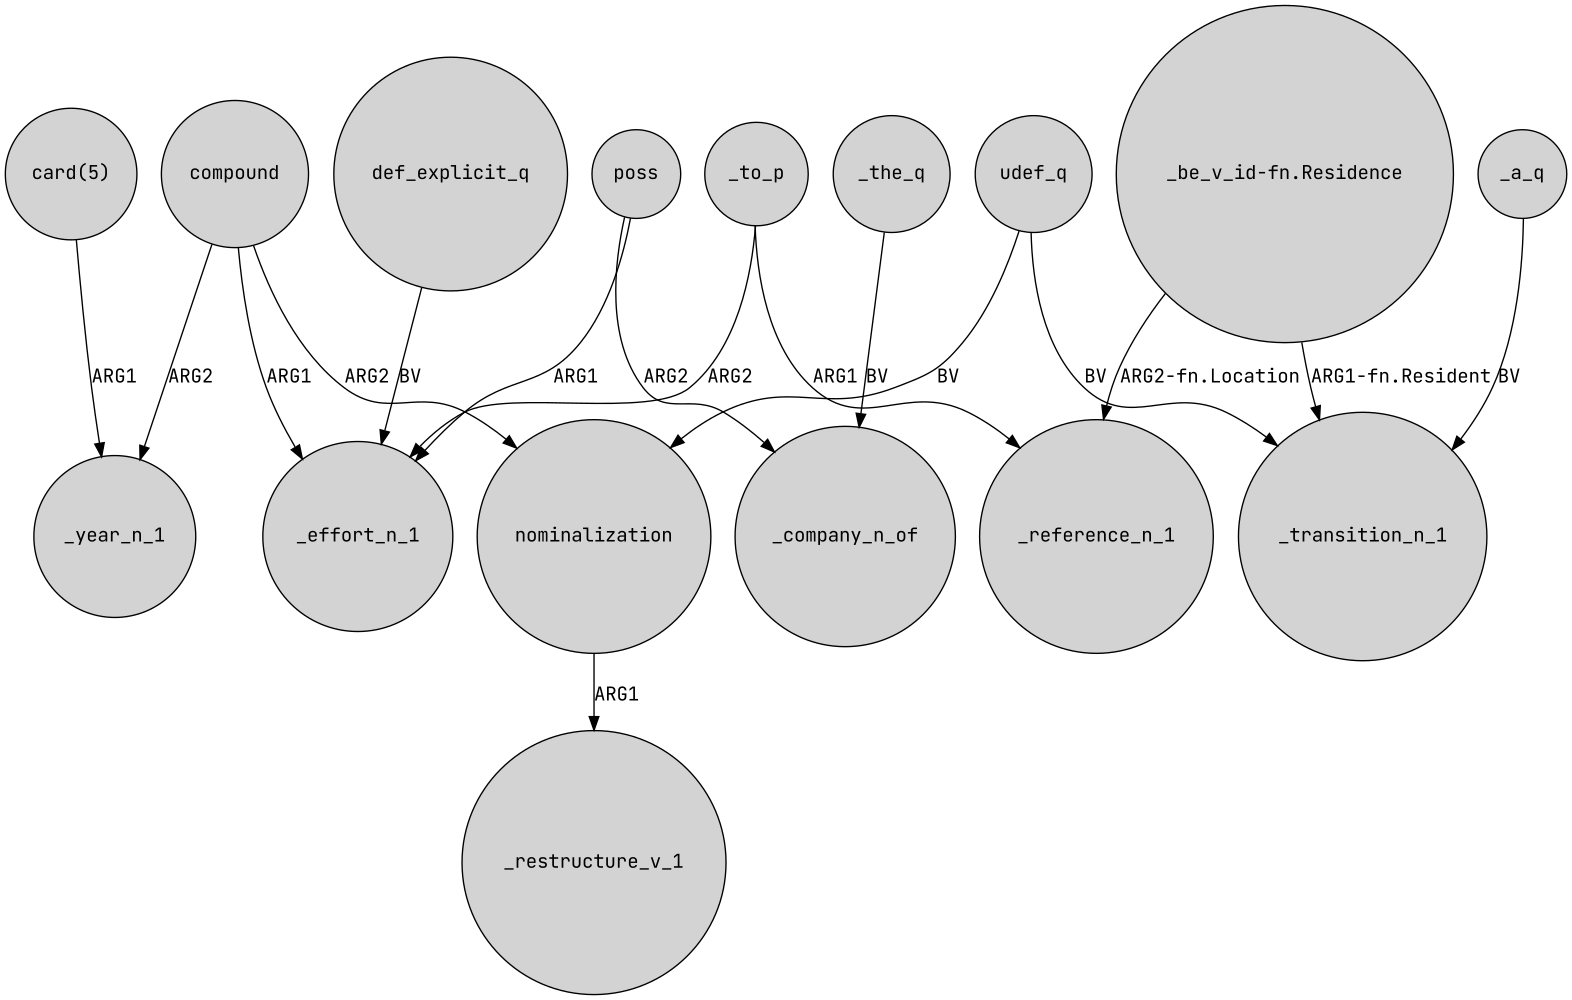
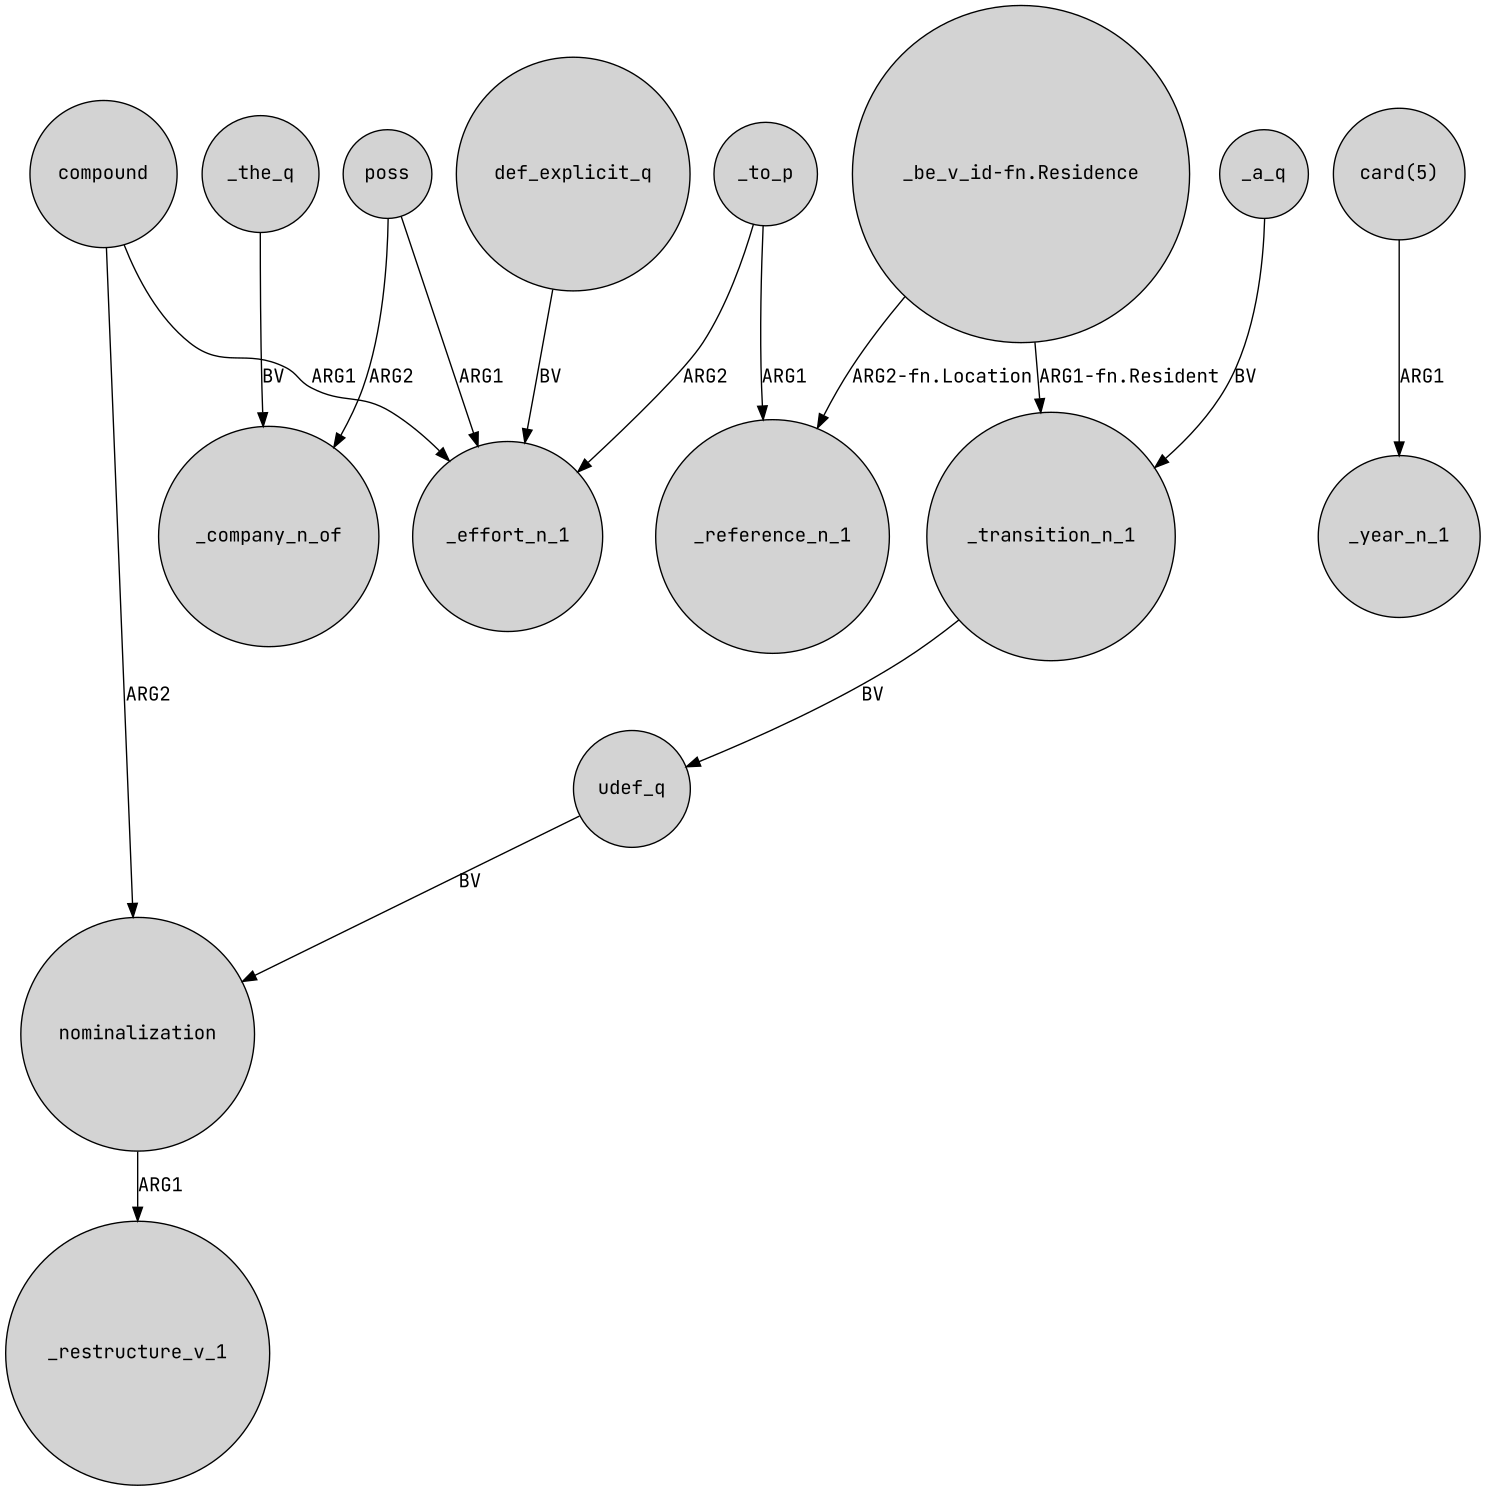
edge "compound" -> "_year_n_1": removed, label "ARG2"
edge "udef_q" -> "_transition_n_1": reversed
